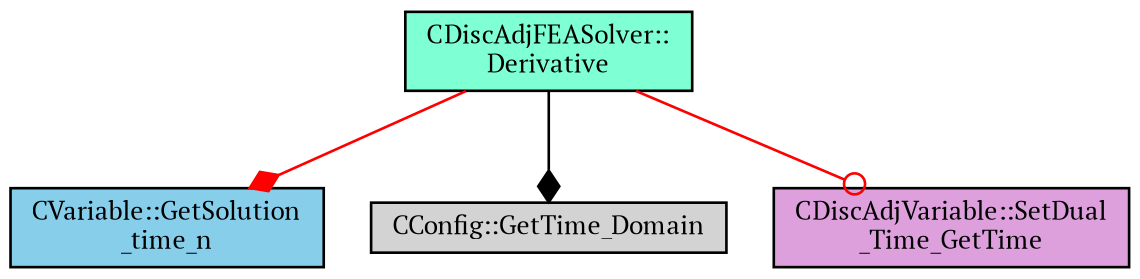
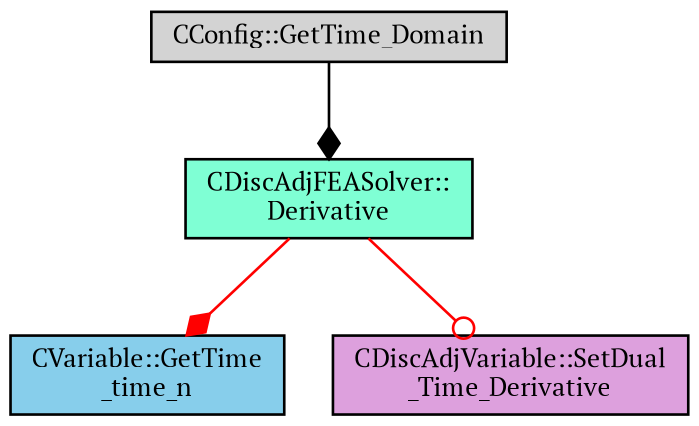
edge "CDiscAdjFEASolver:: Derivative" -> "CConfig::GetTime_Domain": reversed
node "CVariable::GetSolution _time_n": label "CVariable::GetSolution _time_n" -> "CVariable::GetTime _time_n"
node "CDiscAdjVariable::SetDual _Time_GetTime": label "CDiscAdjVariable::SetDual _Time_GetTime" -> "CDiscAdjVariable::SetDual _Time_Derivative"
